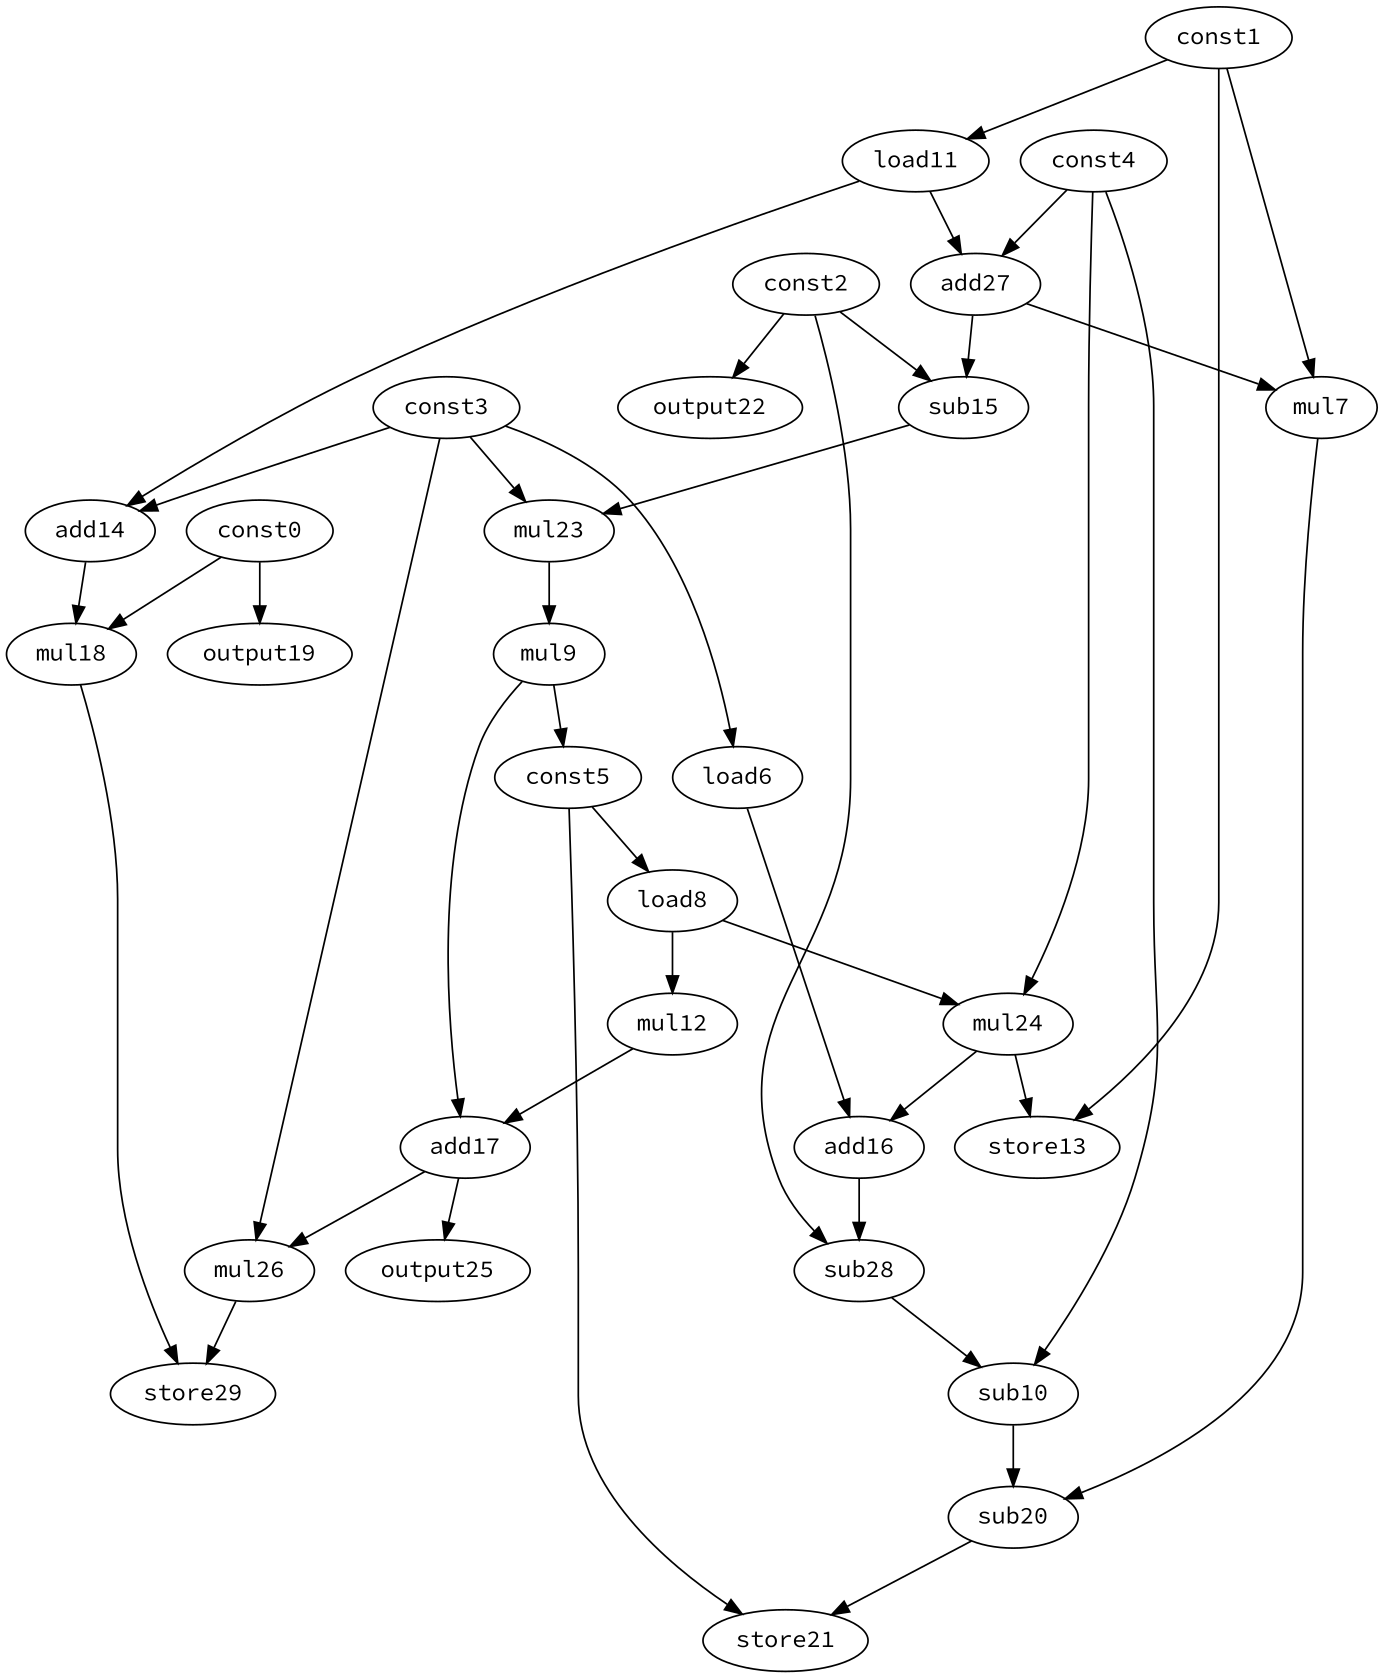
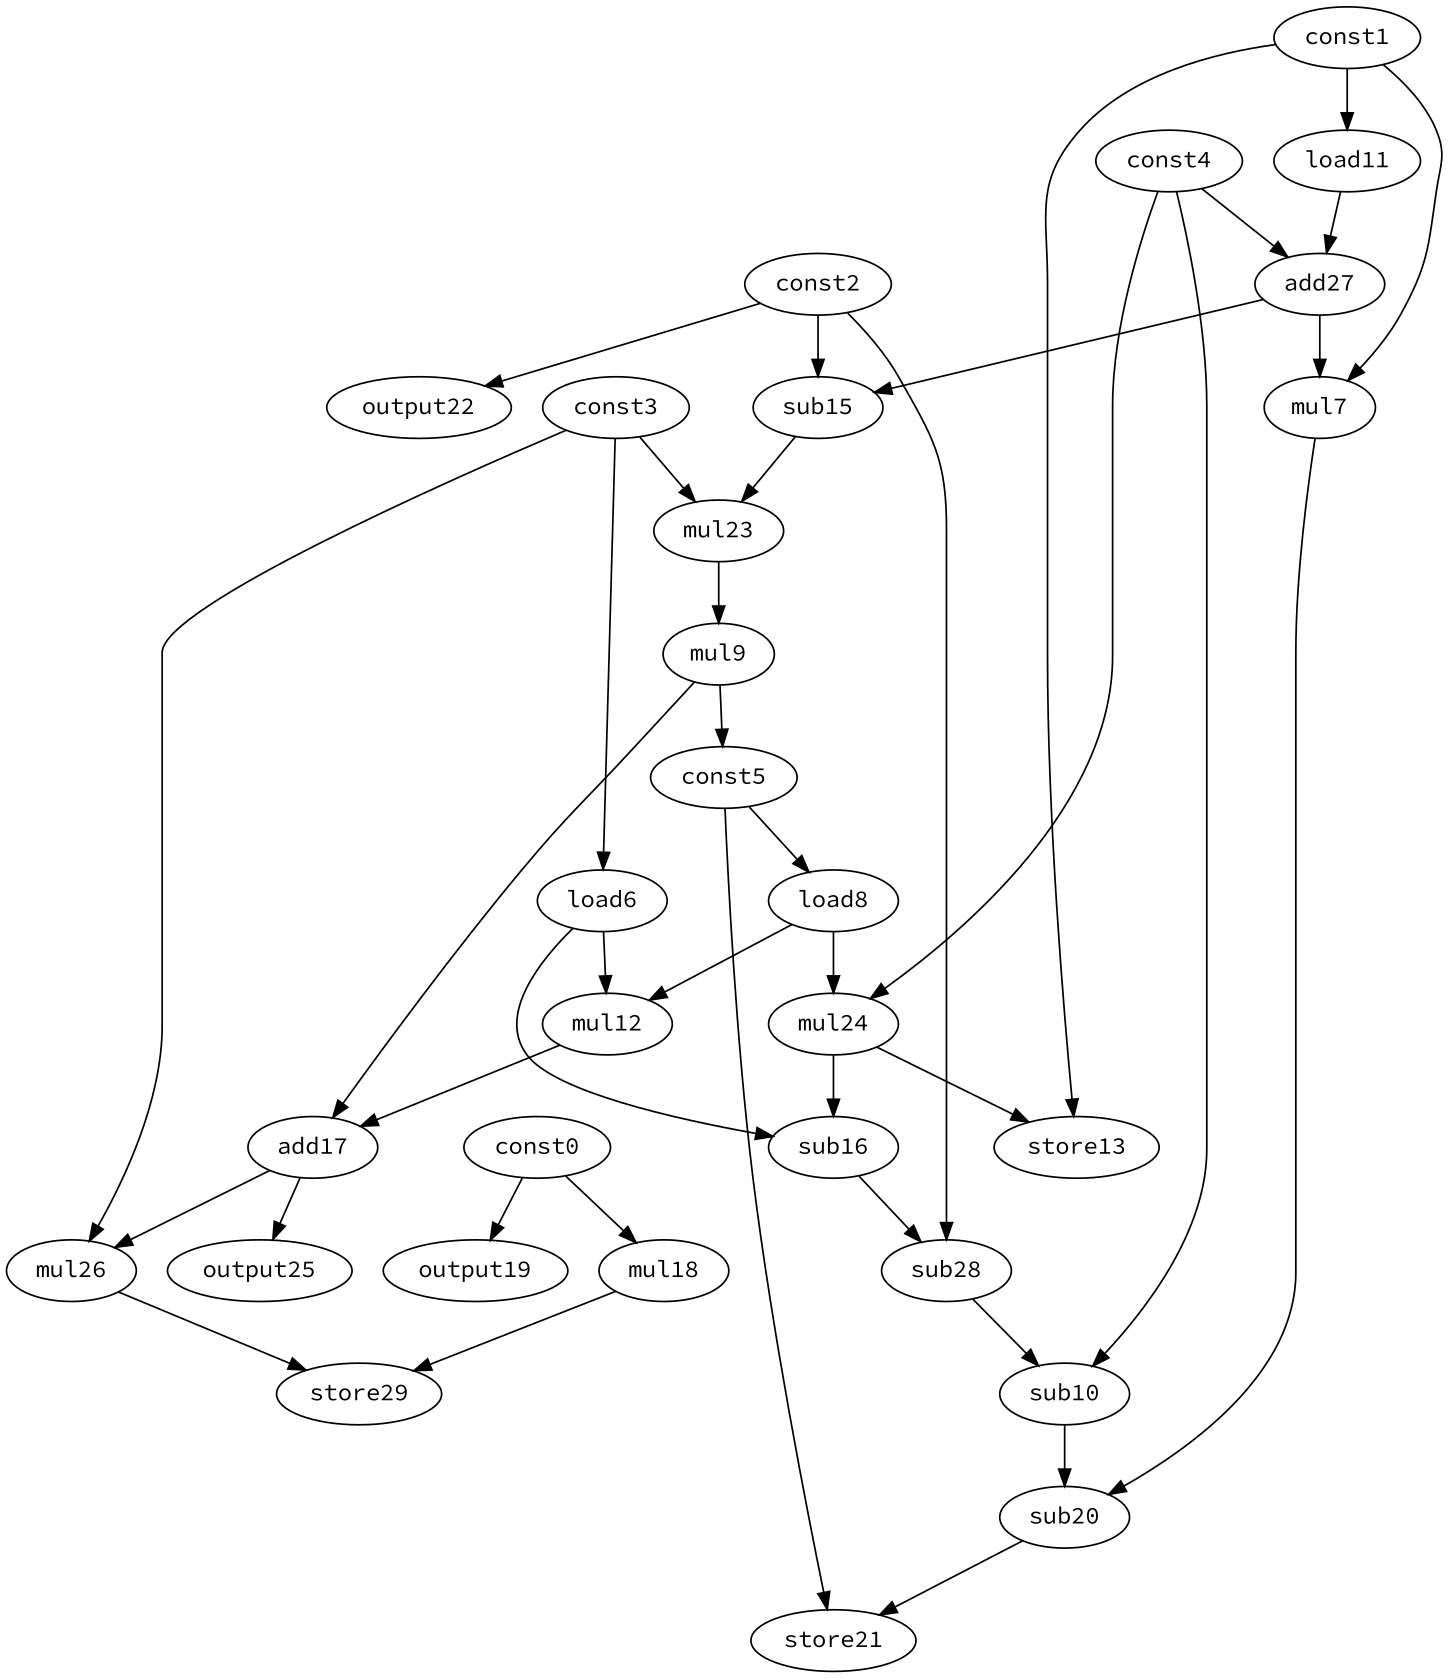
node "add14": removed
edge "load6" -> "mul12": added
node "add16": label "add16" -> "sub16"
